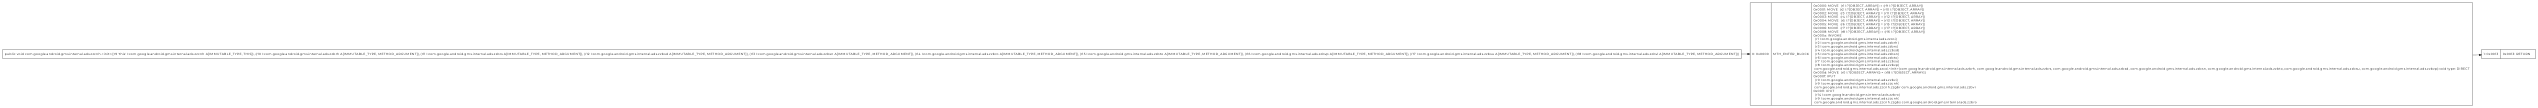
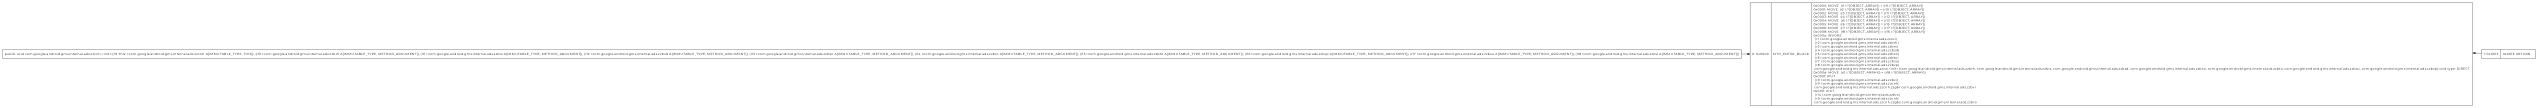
edge "0: 0x0000" -> "1: 0x0013": reversed
